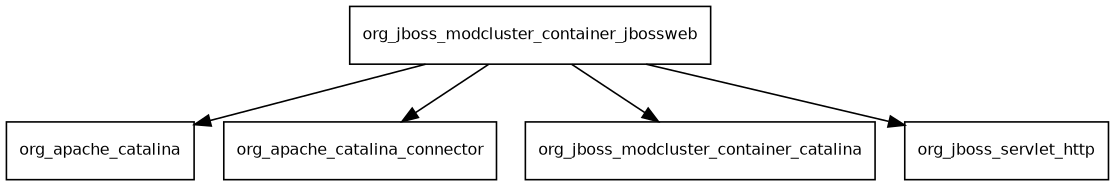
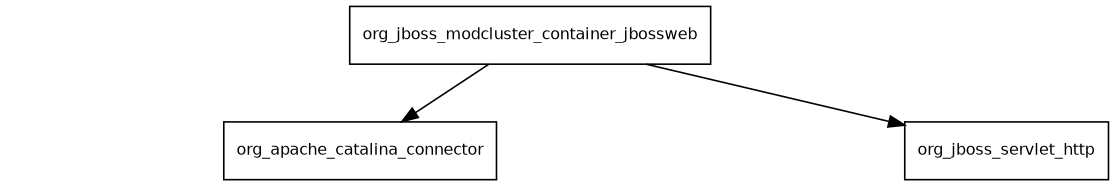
node "org_apache_catalina": removed
node "org_jboss_modcluster_container_catalina": removed
